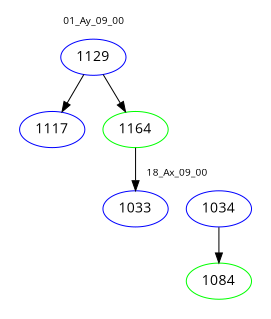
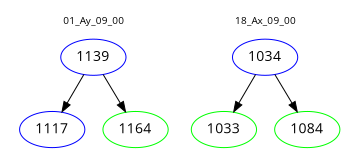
node "1129": label "1129" -> "1139"
edge "1164" -> "1033": now "1034" -> "1033"
node "1033": color blue -> green
